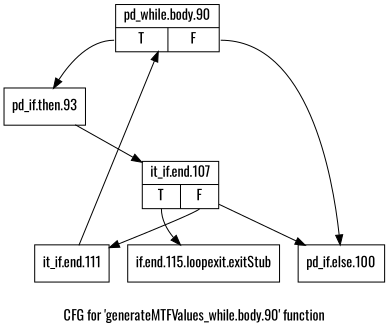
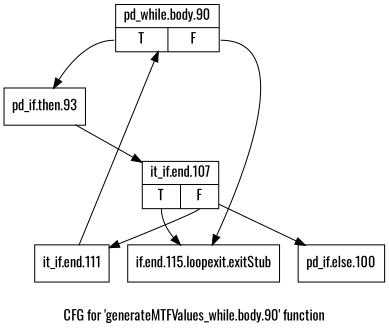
edge "pd_while.body.90" -> "pd_if.else.100": now "pd_while.body.90" -> "if.end.115.loopexit.exitStub"
